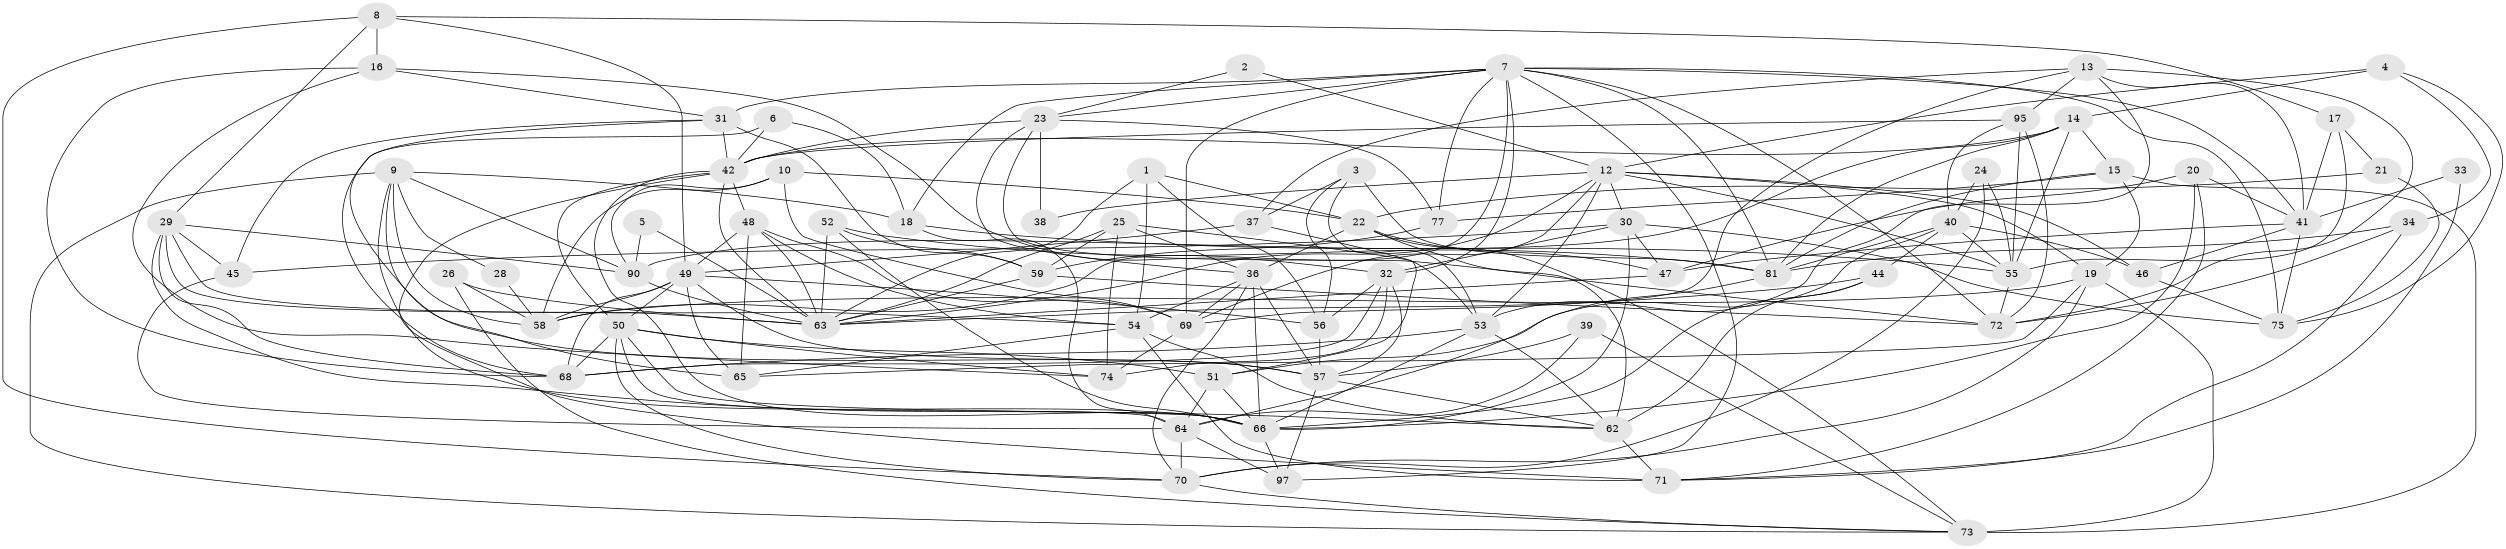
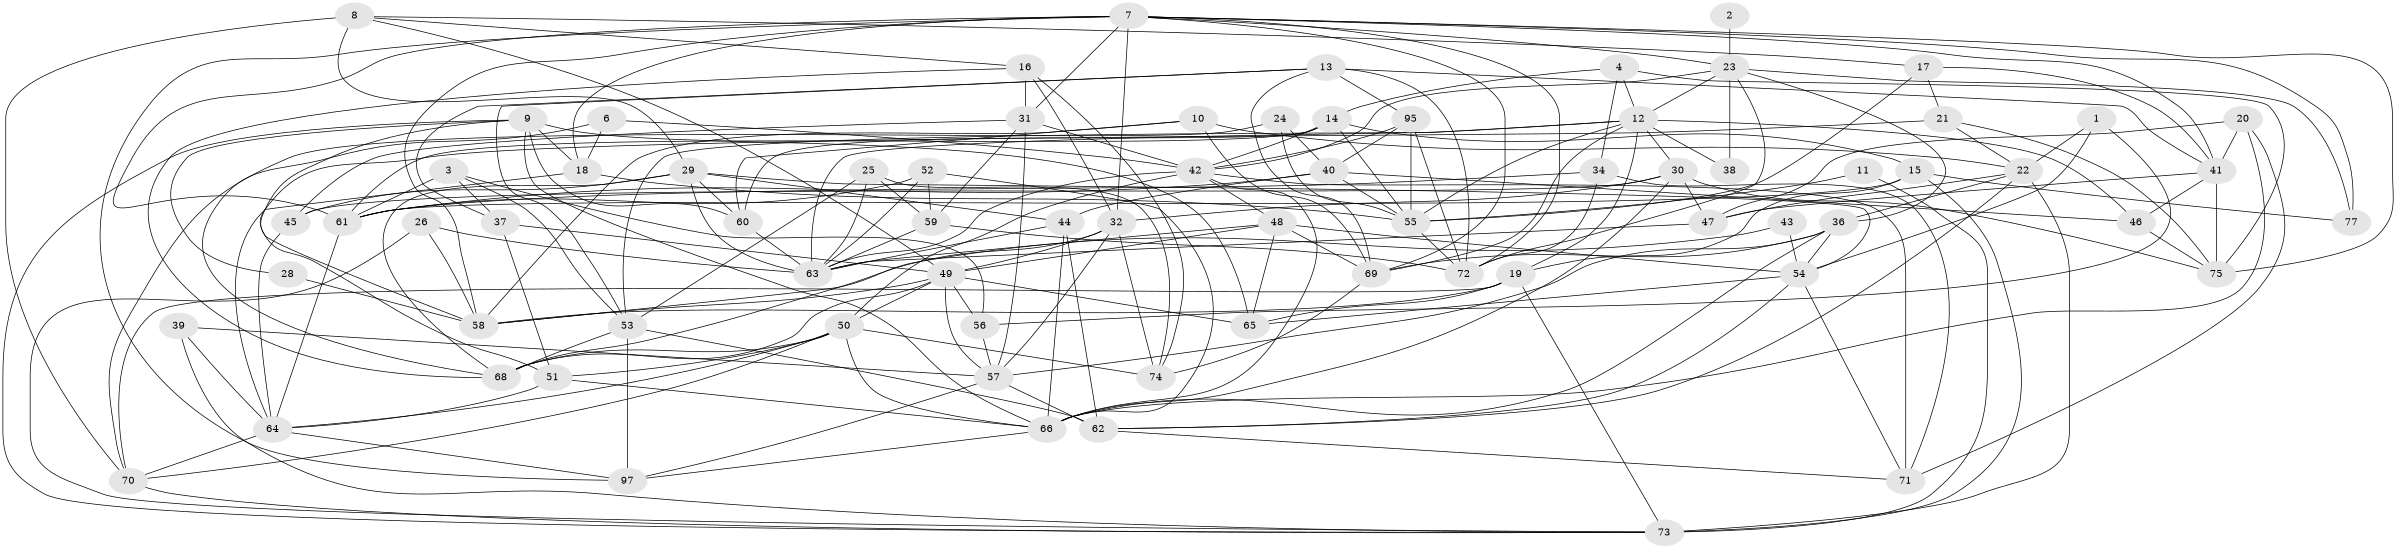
edge "2" -- "12": now "23" -- "12"
node "11": added
node "33": removed
node "5": removed
node "43": added
edge "25" -- "36": removed
edge "77" -- "59": removed
edge "1" -- "63": removed
node "90": label "90" -> "60"
node "81": label "81" -> "61"
edge "32" -- "56": now "32" -- "49"
edge "40" -- "51": now "21" -- "51"
edge "53" -- "66": now "53" -- "97"
edge "36" -- "70": removed
edge "29" -- "62": now "29" -- "44"
